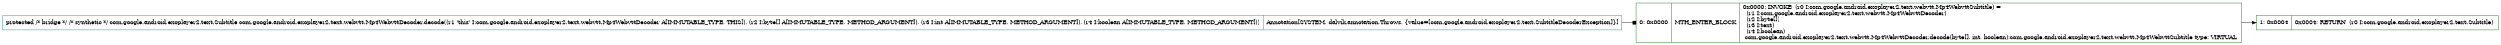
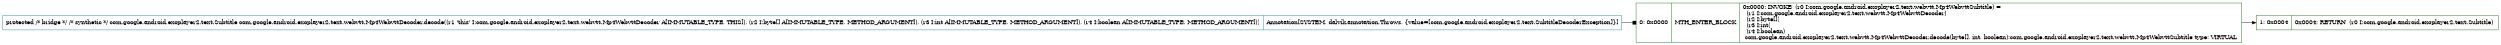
node "0: 0x0000": text "(r3 I:text)" -> "(r3 I:int)"
